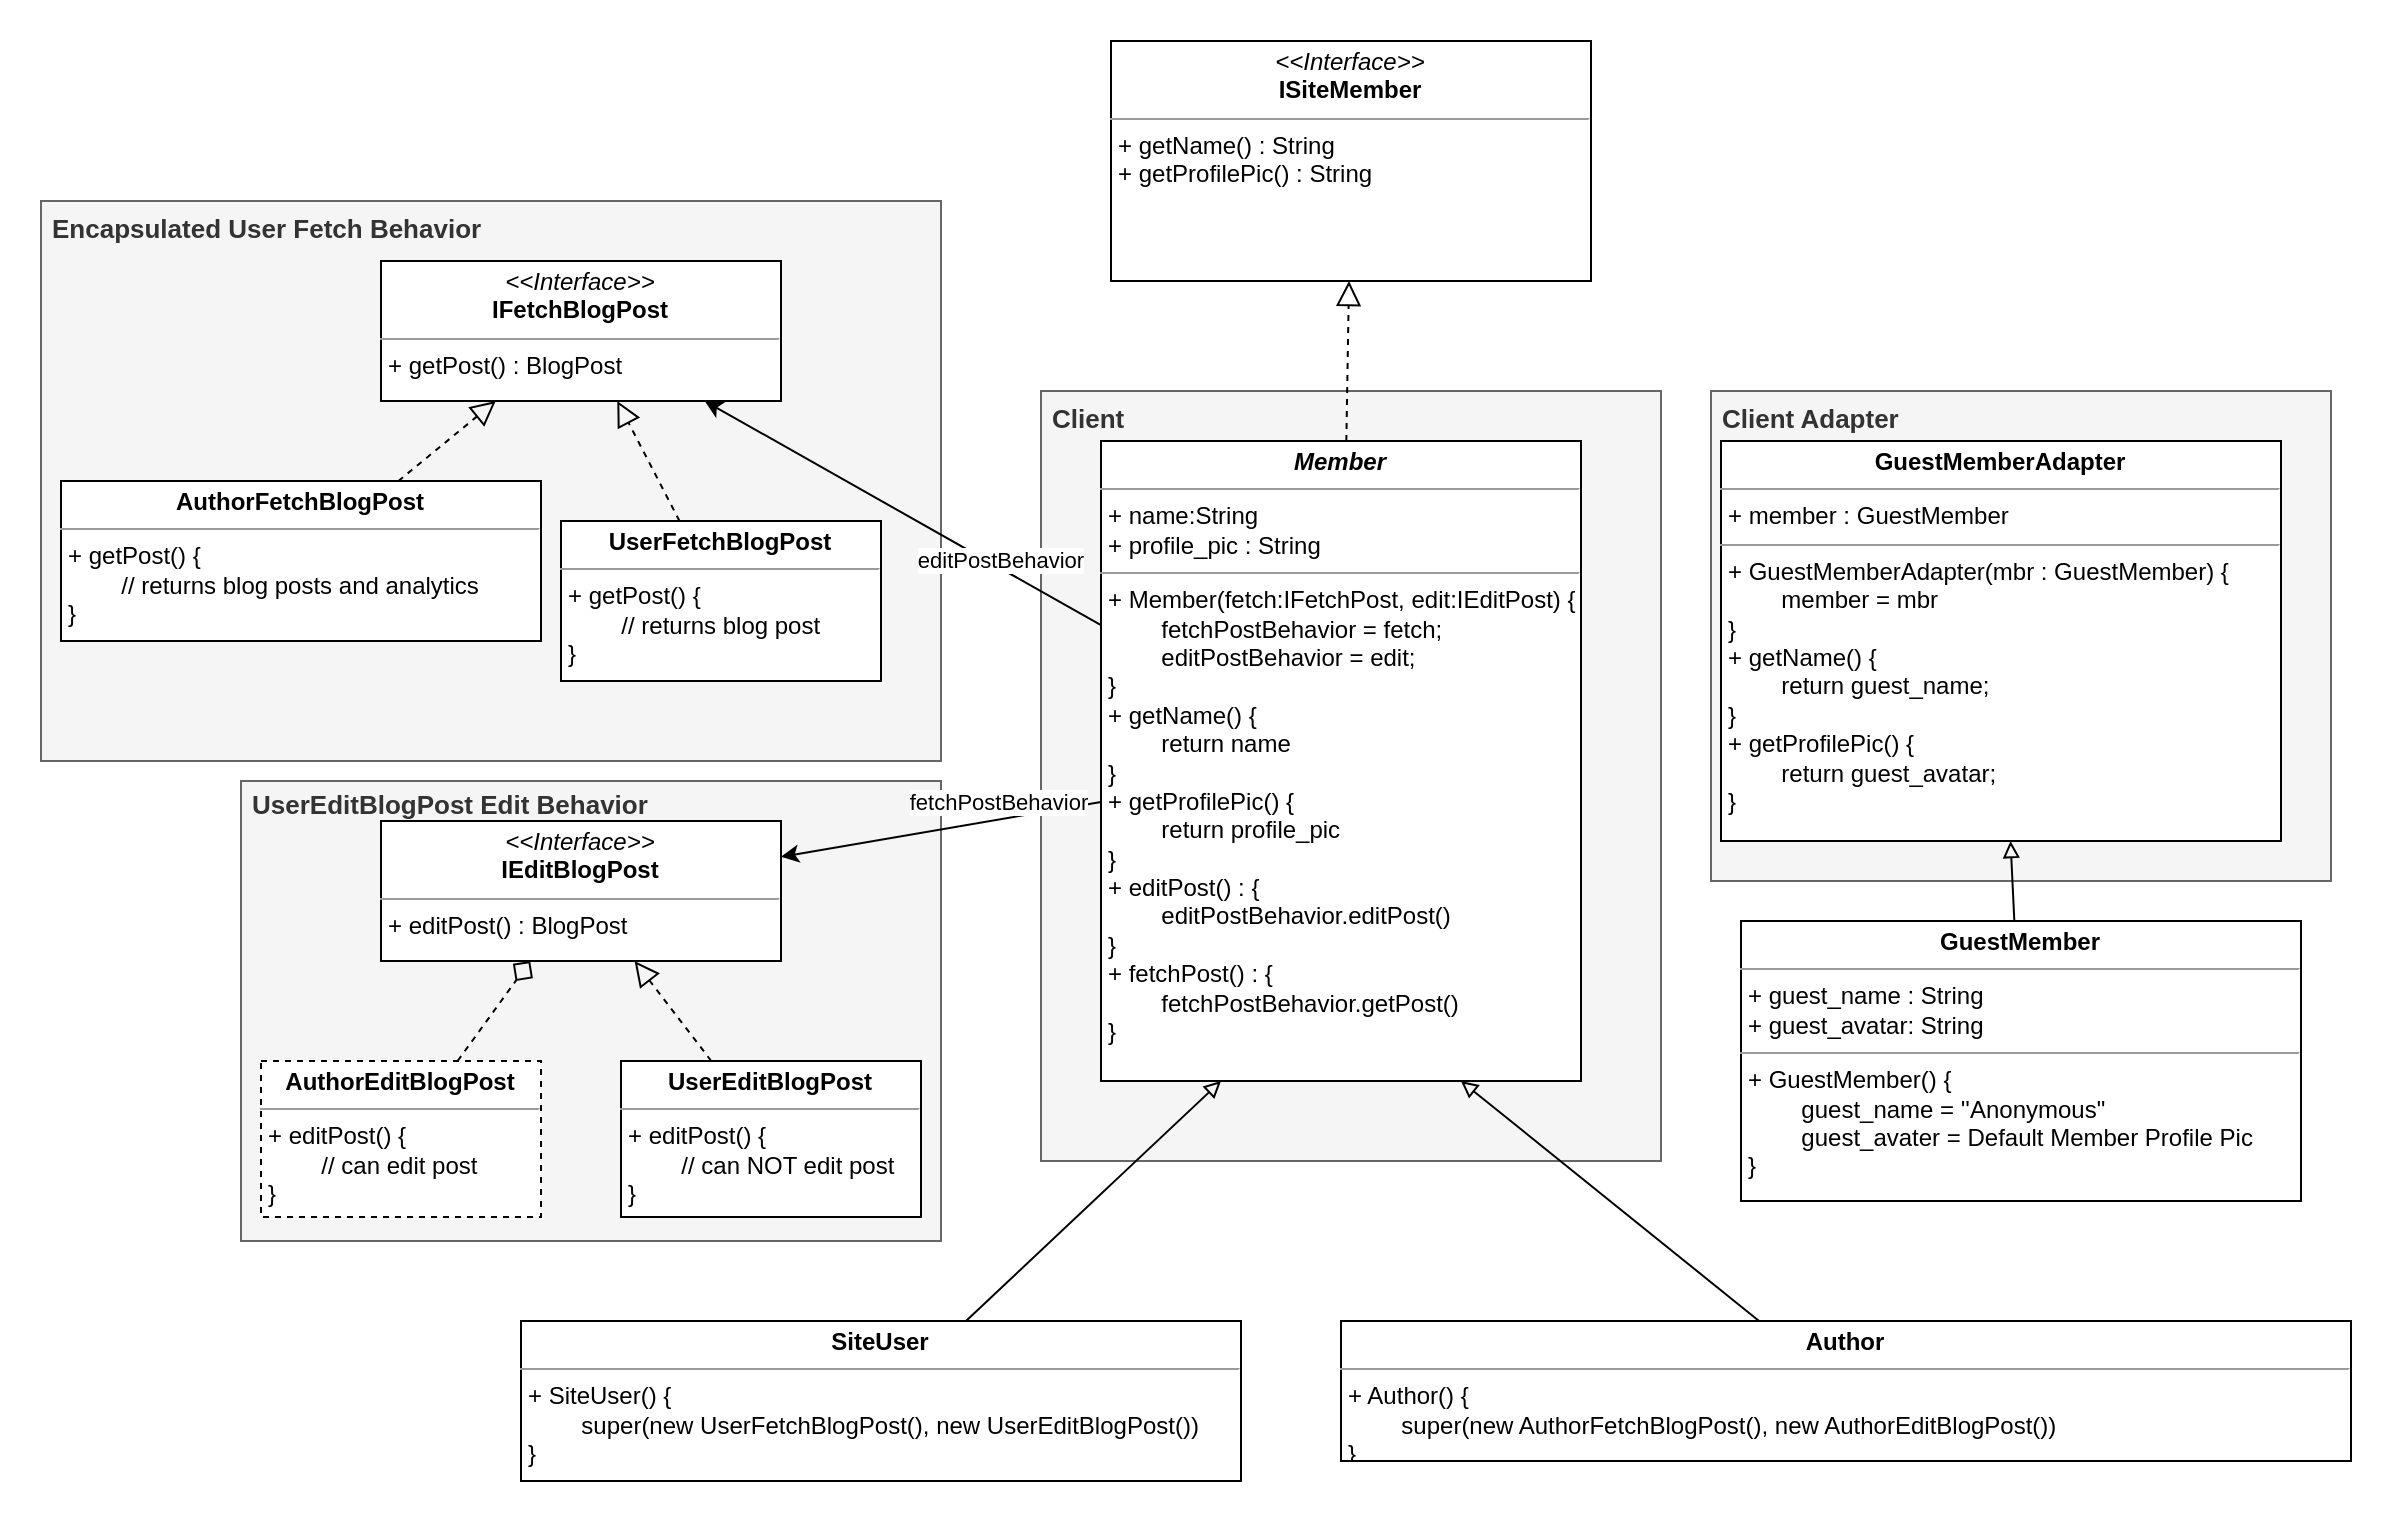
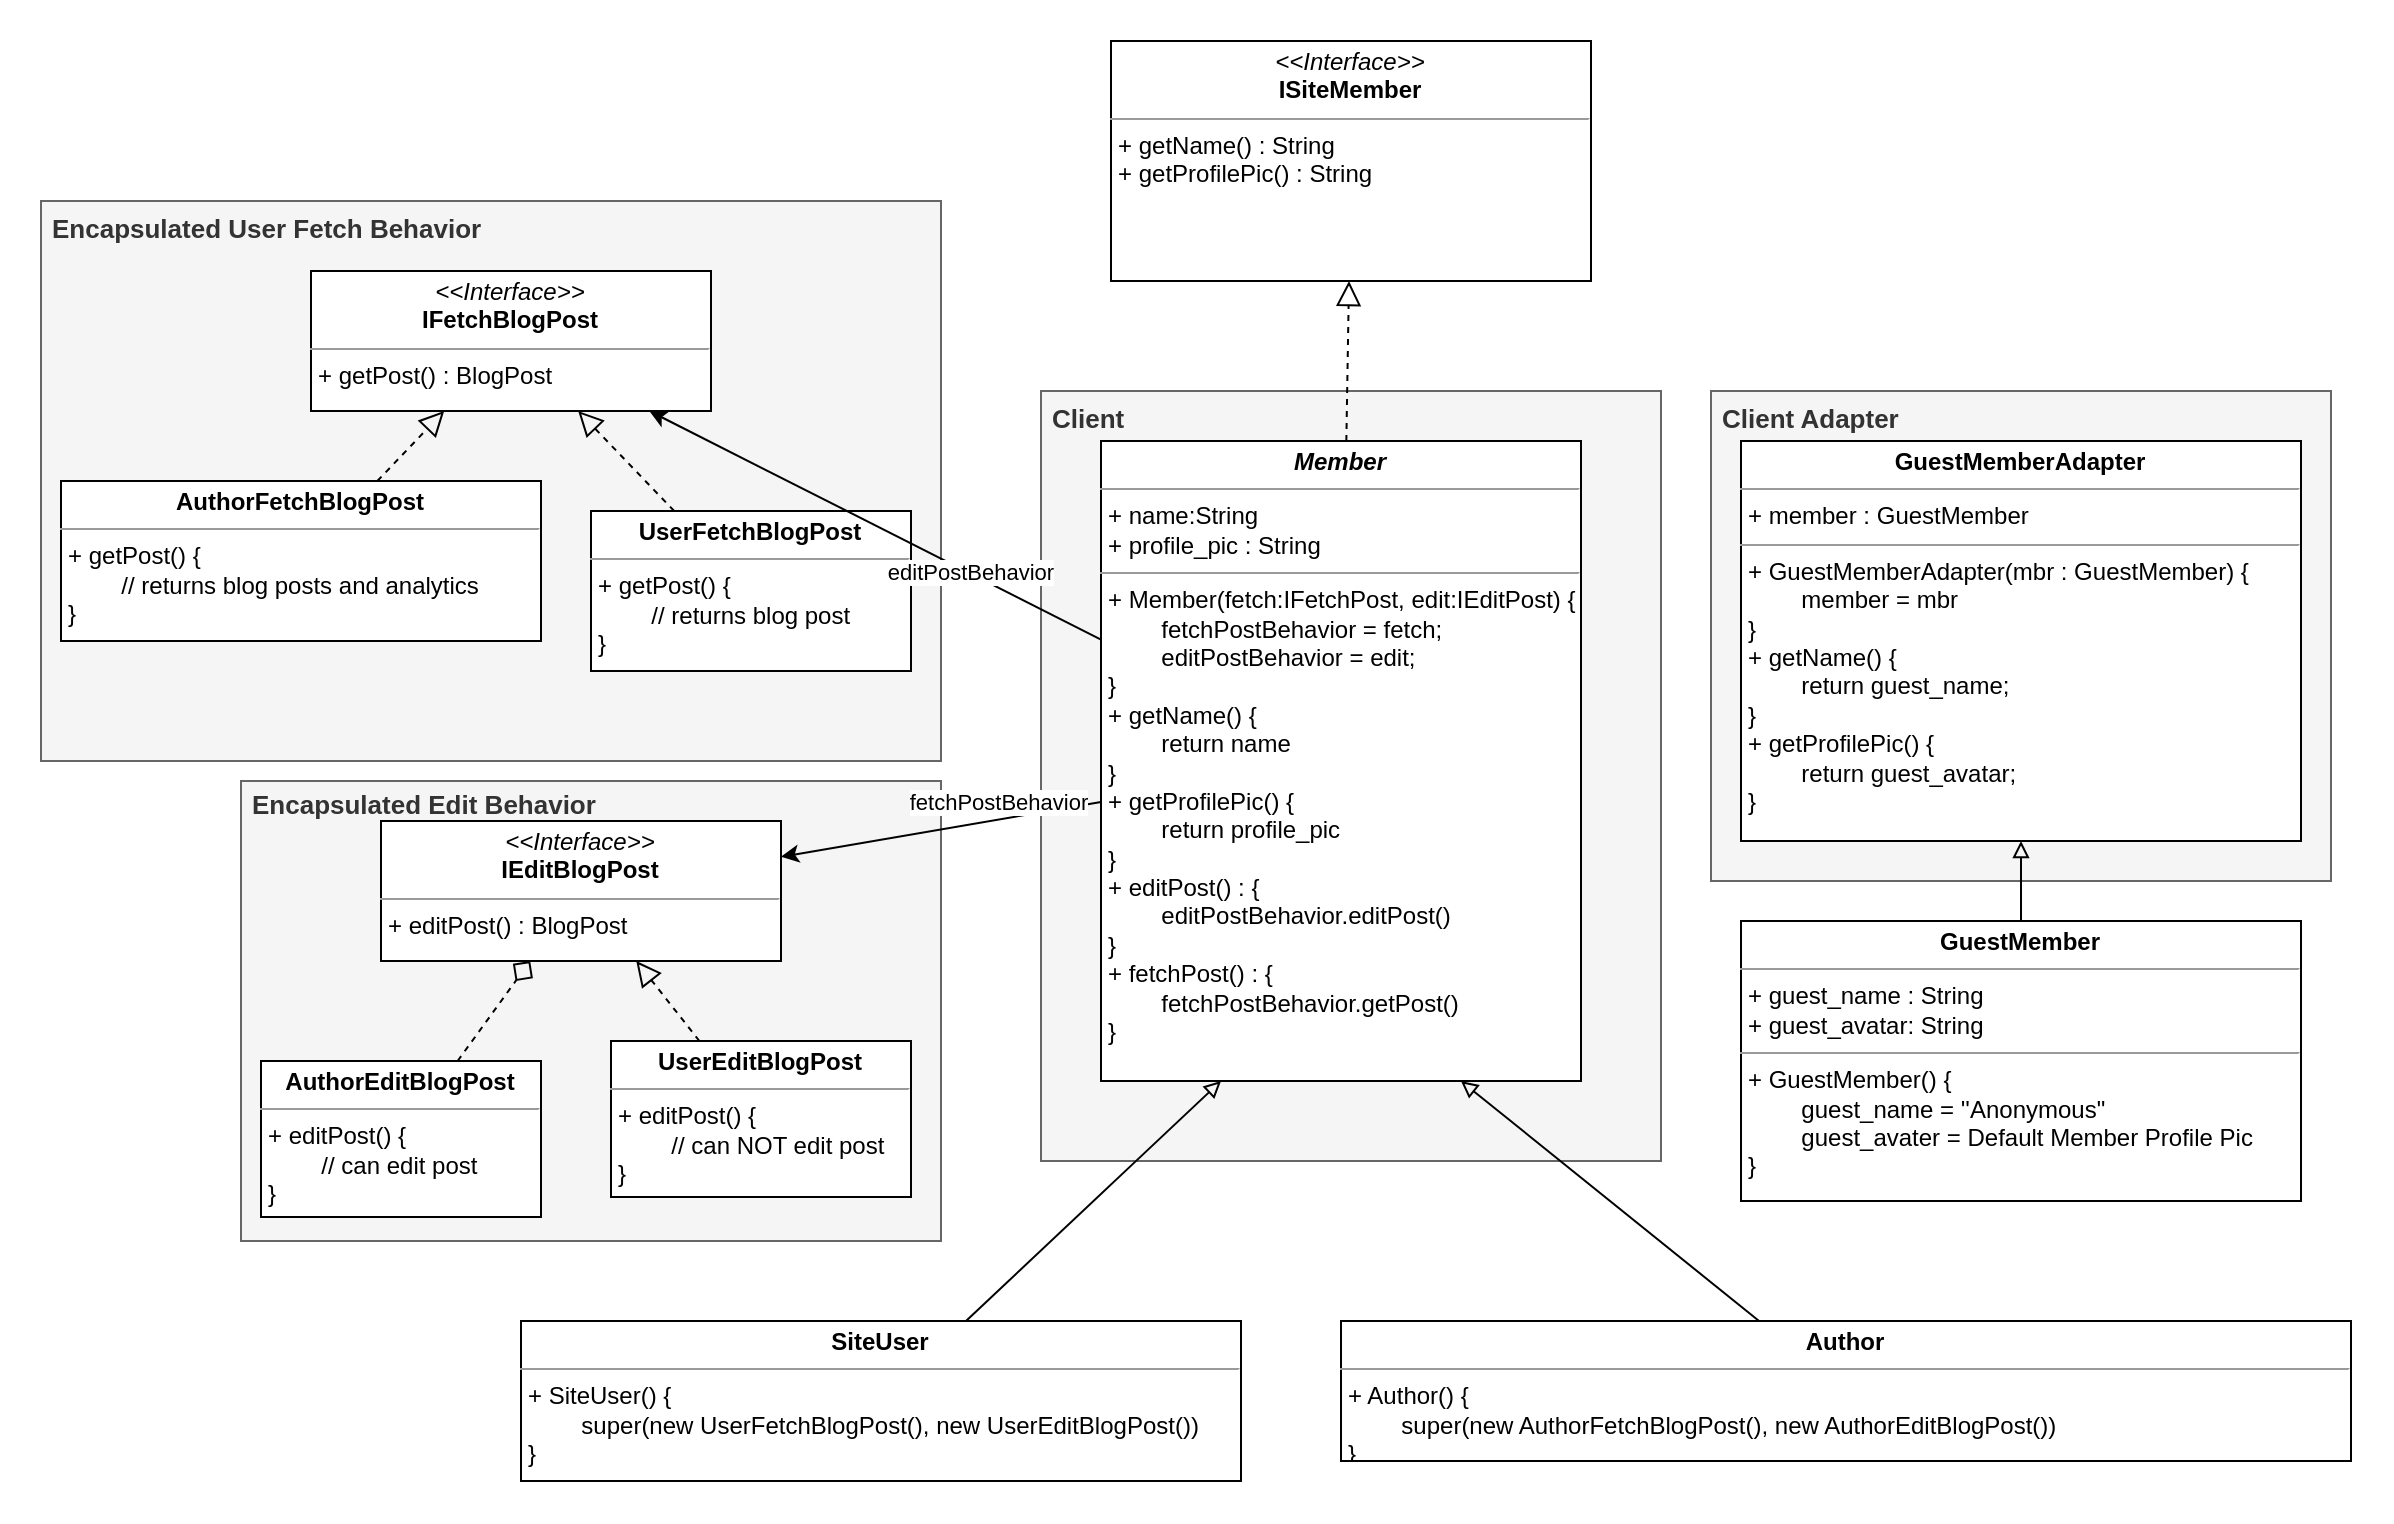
node "<<Interface>> IFetchBlogPost + getPost() : BlogPost": moved (581, 331) -> (511, 341)
node "UserFetchBlogPost + getPost() { // returns blog post }": moved (721, 601) -> (751, 591)
node "GuestMemberAdapter + member : GuestMember + GuestMemberAdapter(mbr : GuestMember) { member = mbr } + getName() { return guest_name; } + getProfilePic() { return guest_avatar; }": moved (2001, 641) -> (2021, 641)
node "UserEditBlogPost Edit Behavior": label "UserEditBlogPost Edit Behavior" -> "Encapsulated Edit Behavior"
node "AuthorEditBlogPost + editPost() { // can edit post }": style dashed -> solid
node "UserEditBlogPost + editPost() { // can NOT edit post }": moved (771, 1139) -> (761, 1119)
